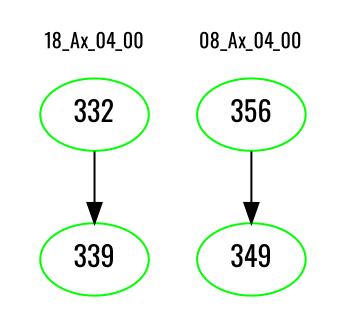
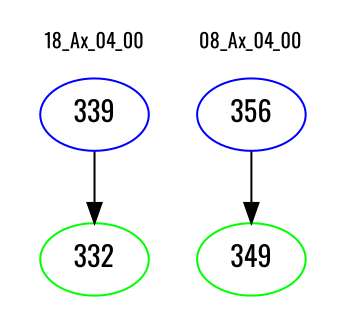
node "356": color green -> blue
edge "332" -> "339": reversed
node "339": color green -> blue
